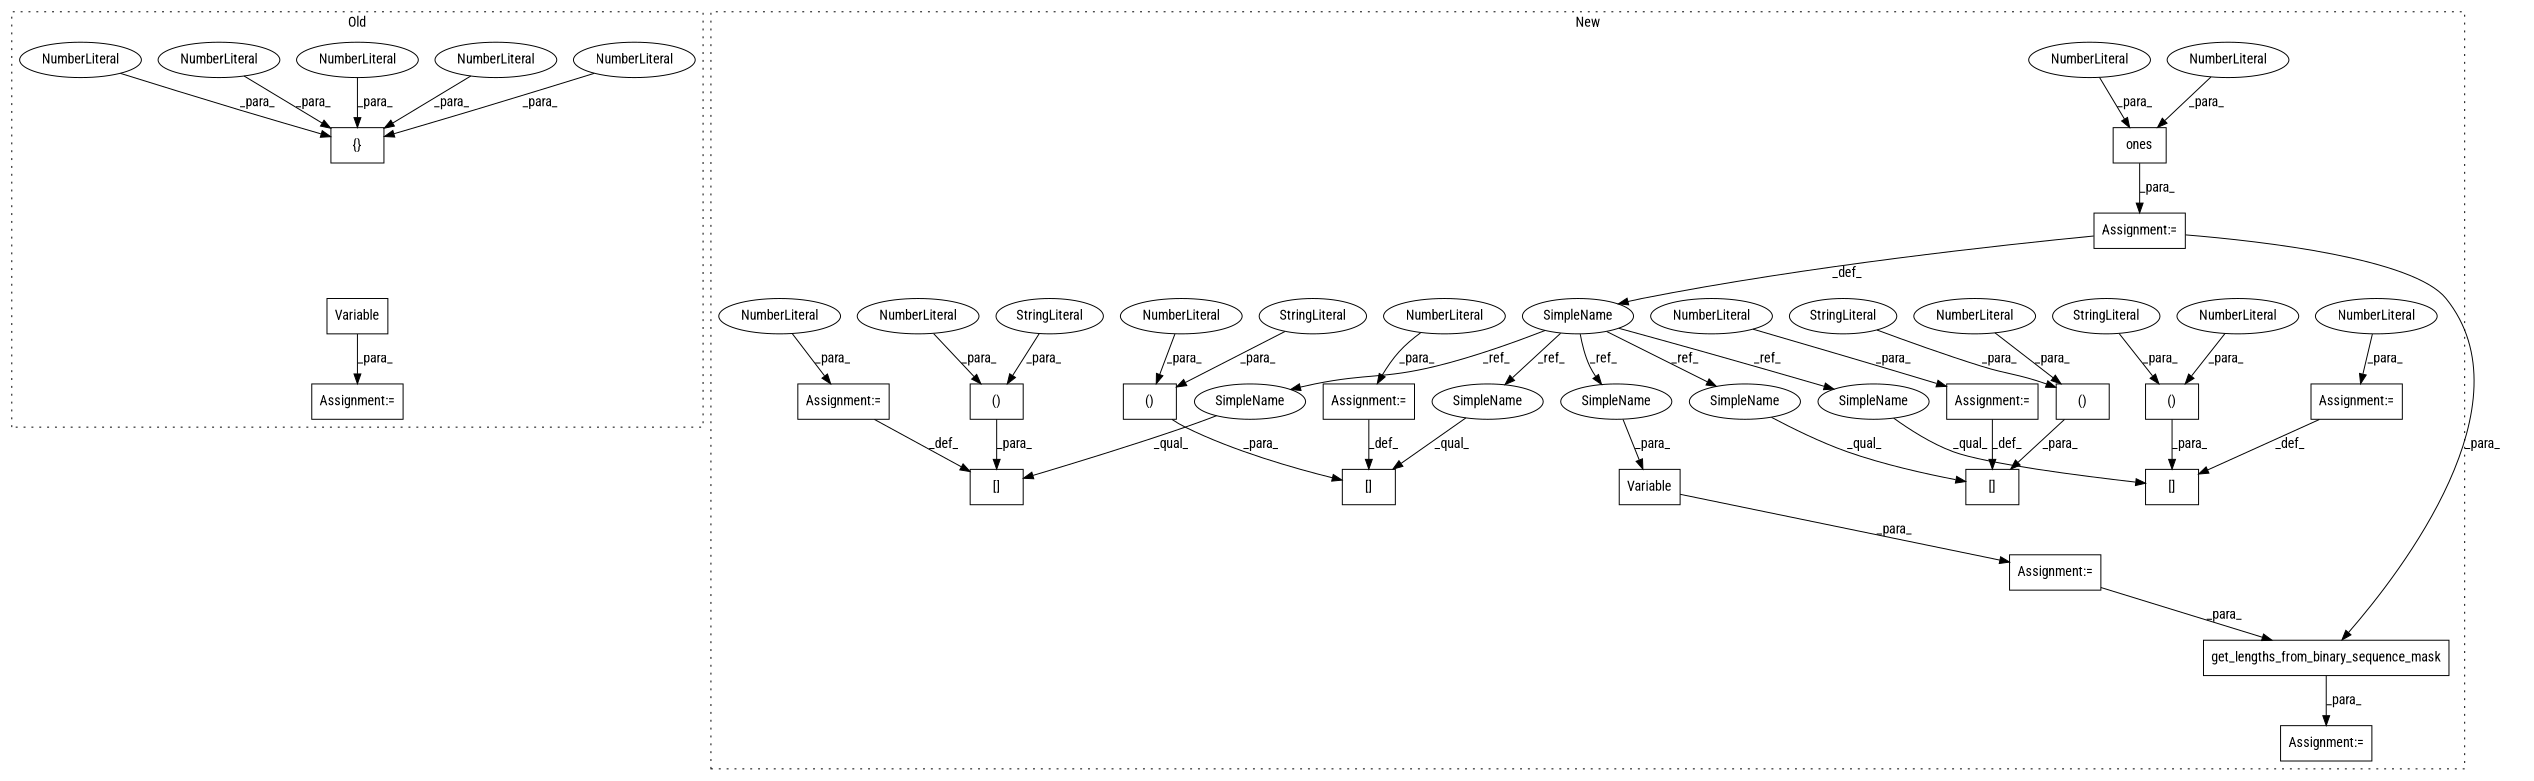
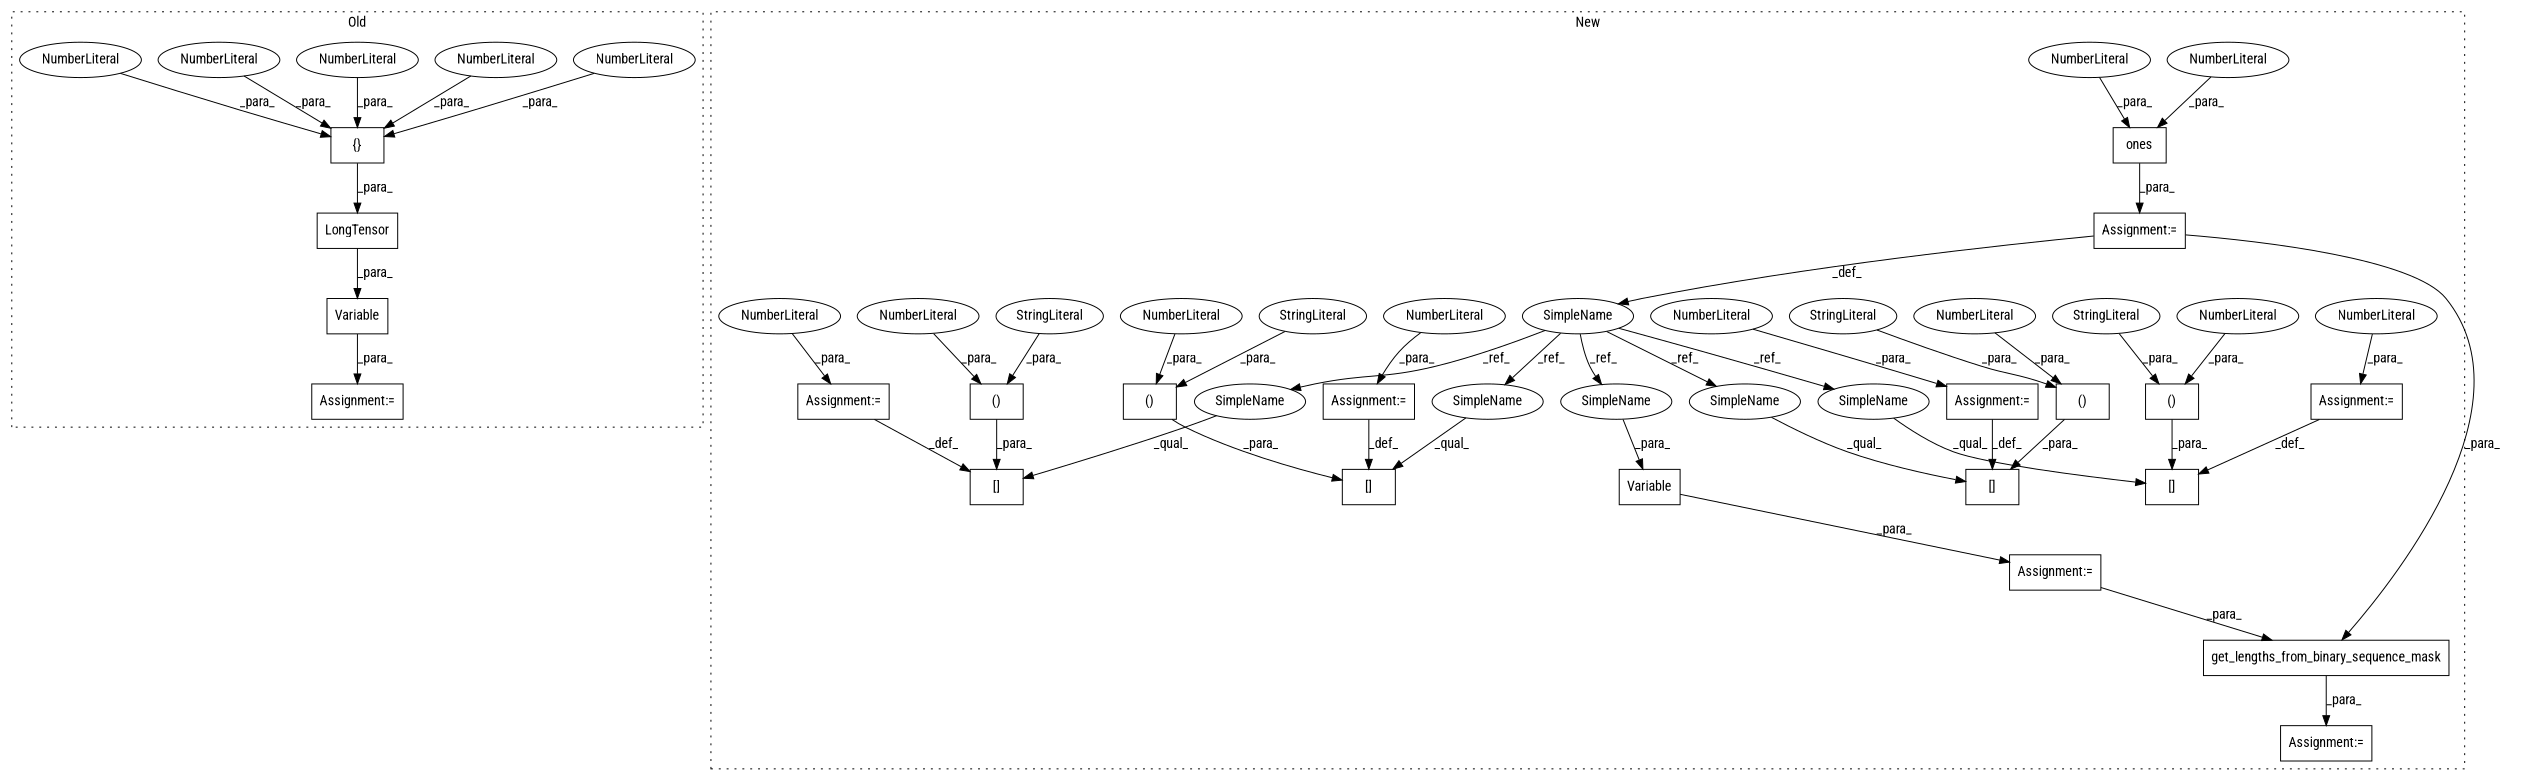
node "LongTensor": added
